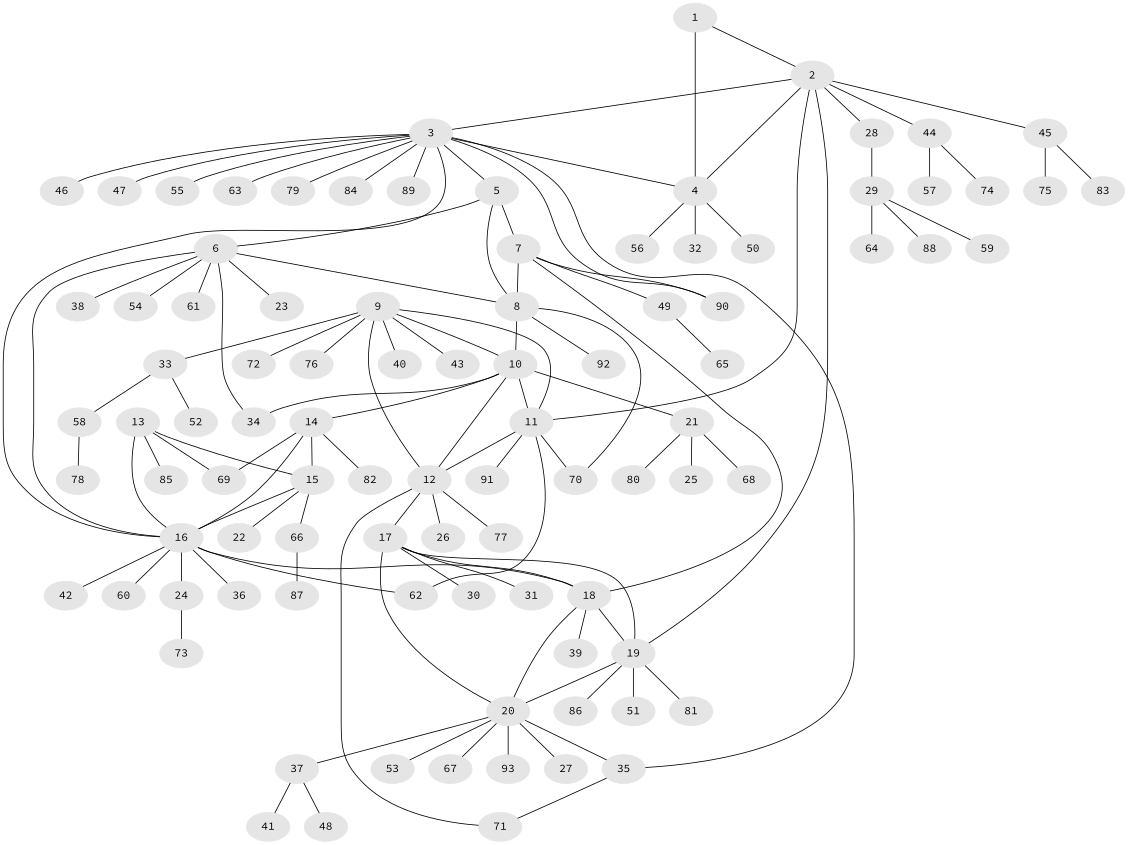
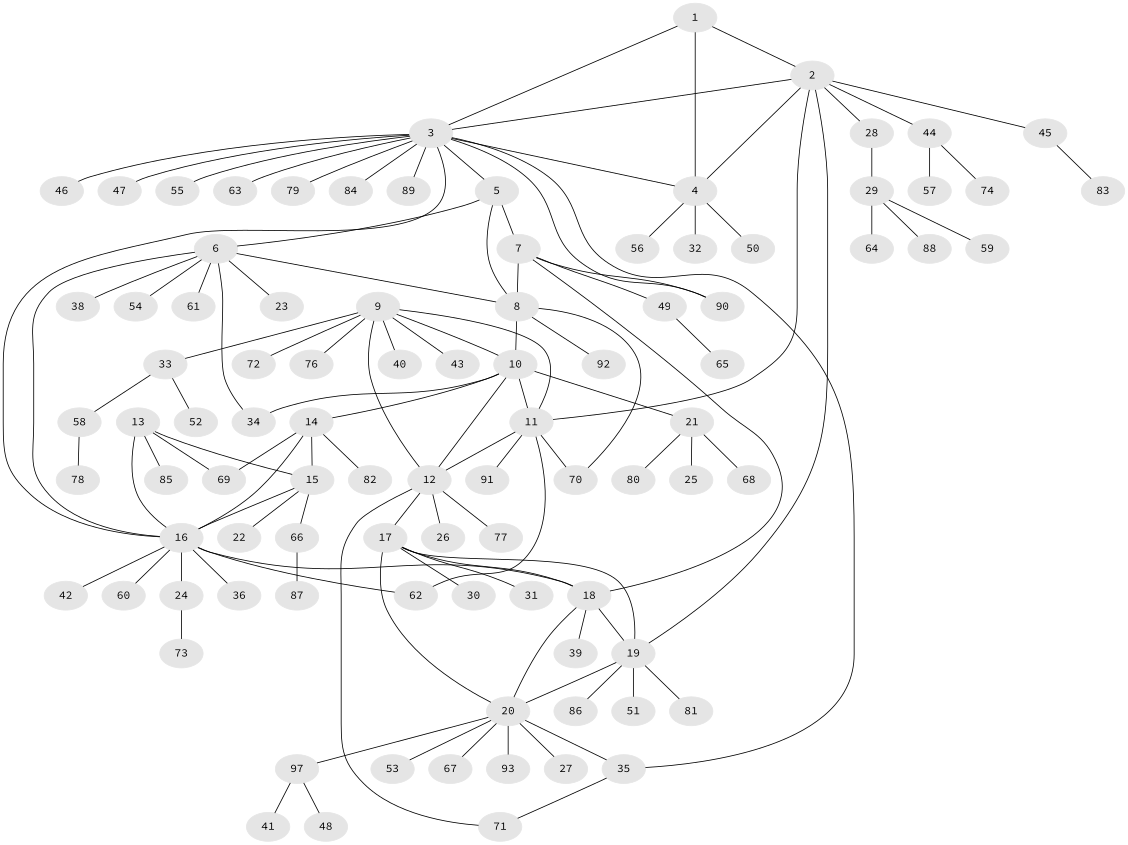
edge "1" -- "3": added
node "75": removed
node "37": label "37" -> "97"
